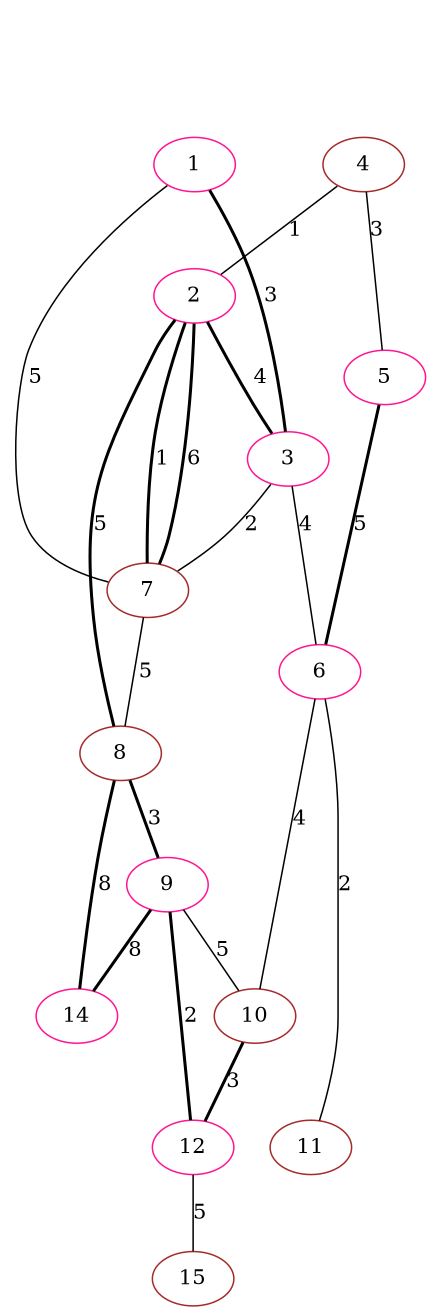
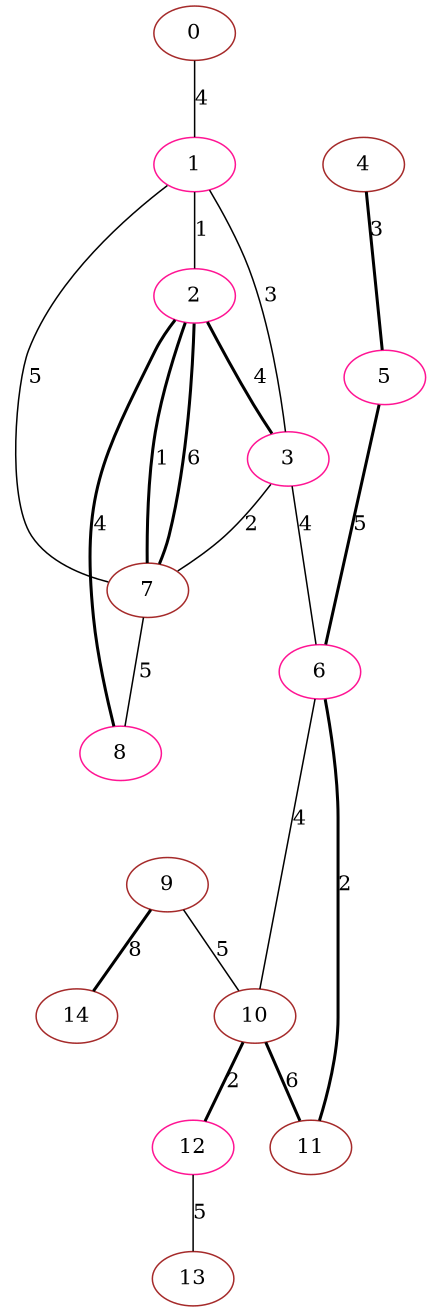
node "0": added
edge "4" -- "2": now "1" -- "2"
edge "4" -- "5": style solid -> bold
edge "1" -- "3": style bold -> solid
edge "2" -- "8": label "5" -> "4"
node "8": color brown -> deeppink
edge "8" -- "9": removed, label "3"
edge "8" -- "14": removed, label "8"
node "9": color deeppink -> brown
edge "6" -- "11": style solid -> bold
node "14": color deeppink -> brown
edge "9" -- "12": removed, label "2"
edge "10" -- "12": label "3" -> "2"
edge "10" -- "11": added, label "6"
node "15": label "15" -> "13"
